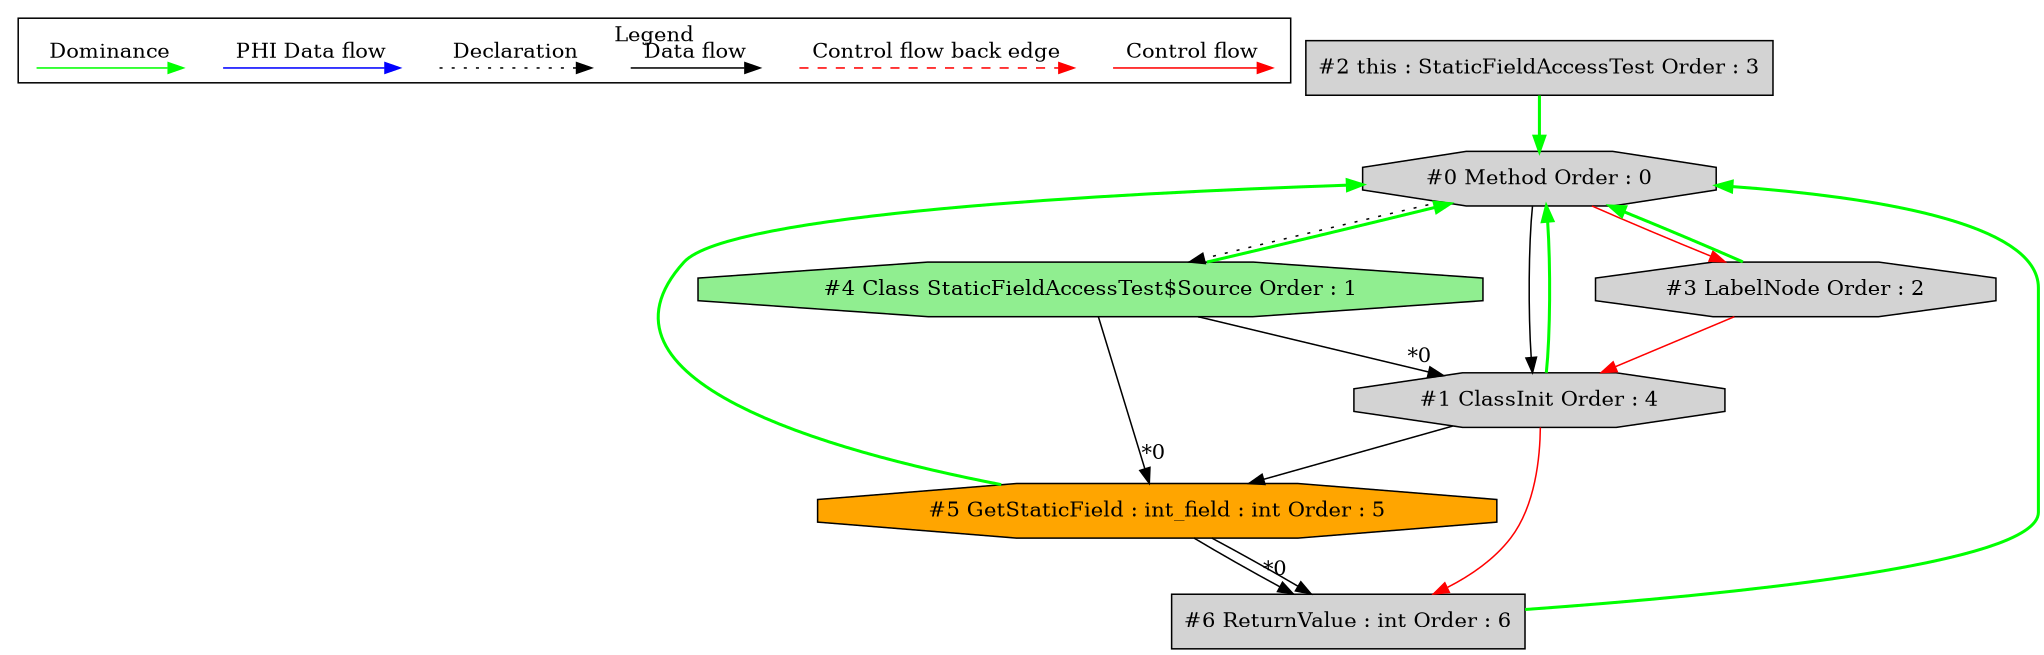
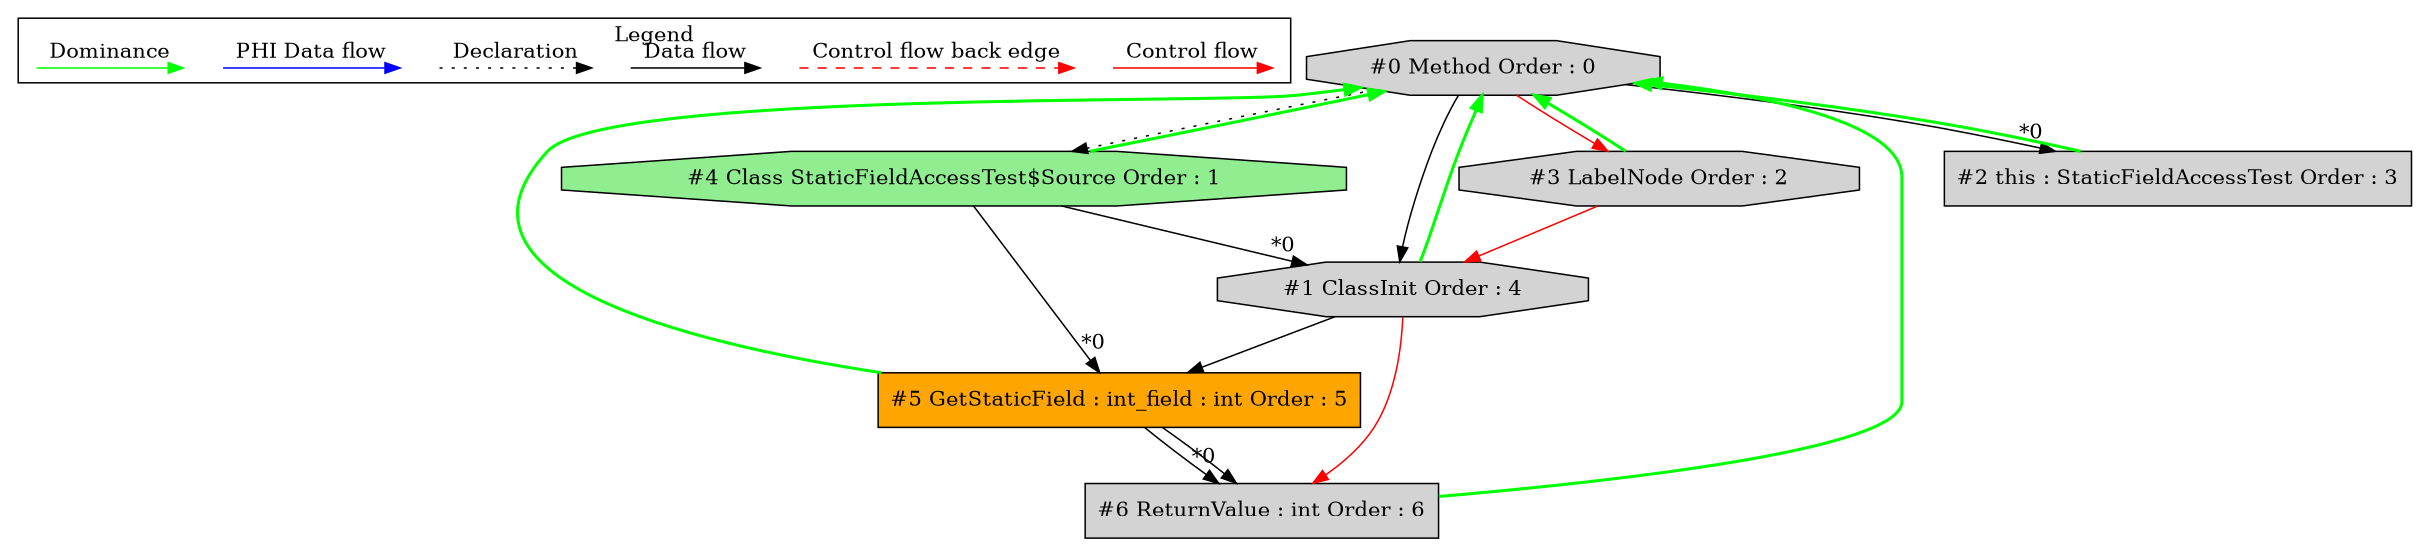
edge "#0 Method Order : 0" -> "#2 this : StaticFieldAccessTest Order : 3": added
node "#5 GetStaticField : int_field : int Order : 5": shape octagon -> box
